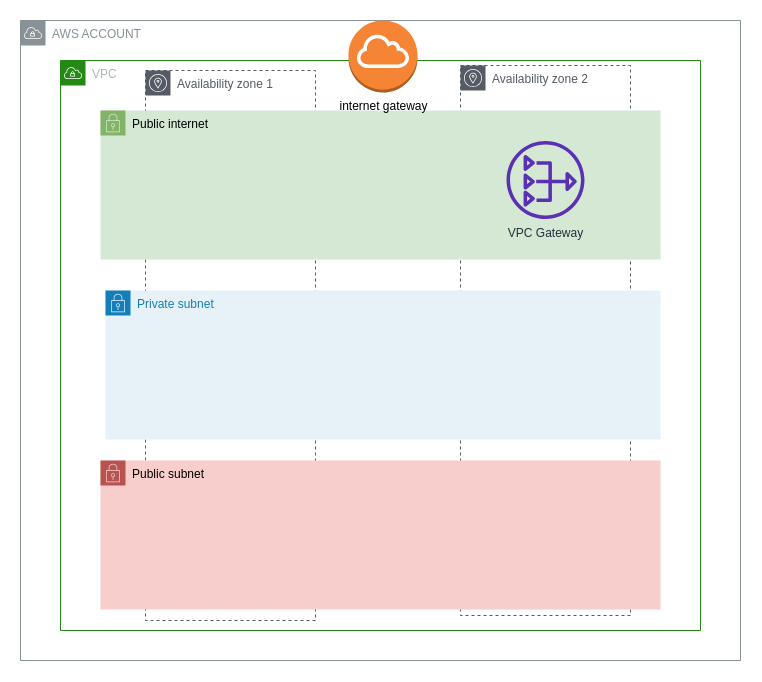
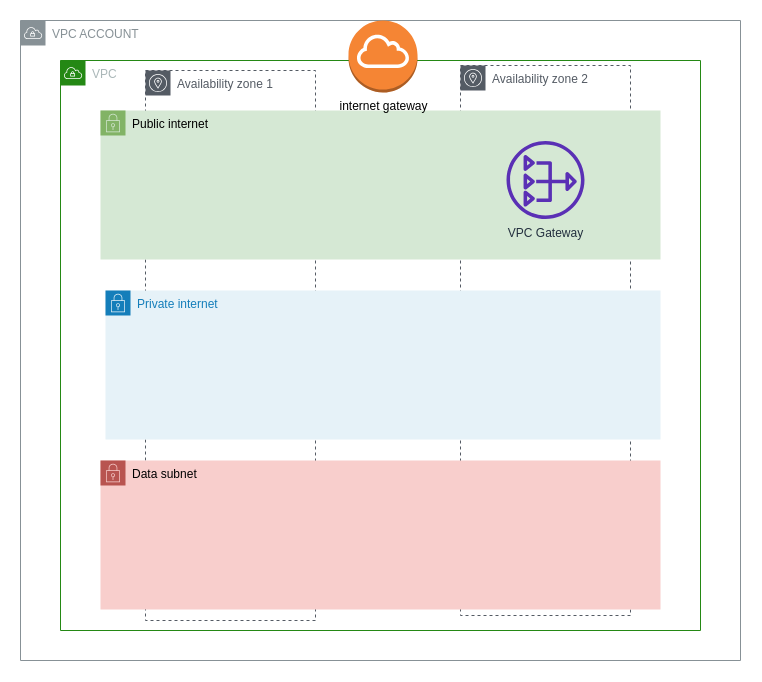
node "AWS ACCOUNT": label "AWS ACCOUNT" -> "VPC ACCOUNT"
node "Private subnet": label "Private subnet" -> "Private internet"
node "Public subnet": label "Public subnet" -> "Data subnet"
